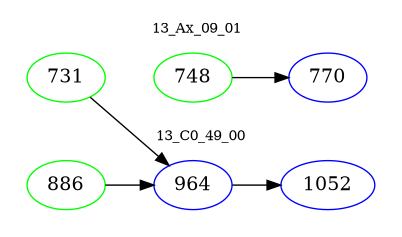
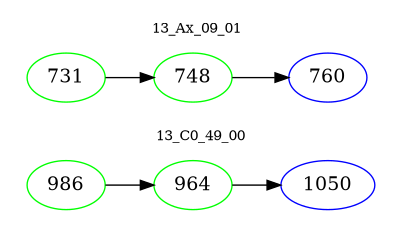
node "770": label "770" -> "760"
edge "731" -> "964": now "731" -> "748"
node "886": label "886" -> "986"
node "964": color blue -> green
node "1052": label "1052" -> "1050"
